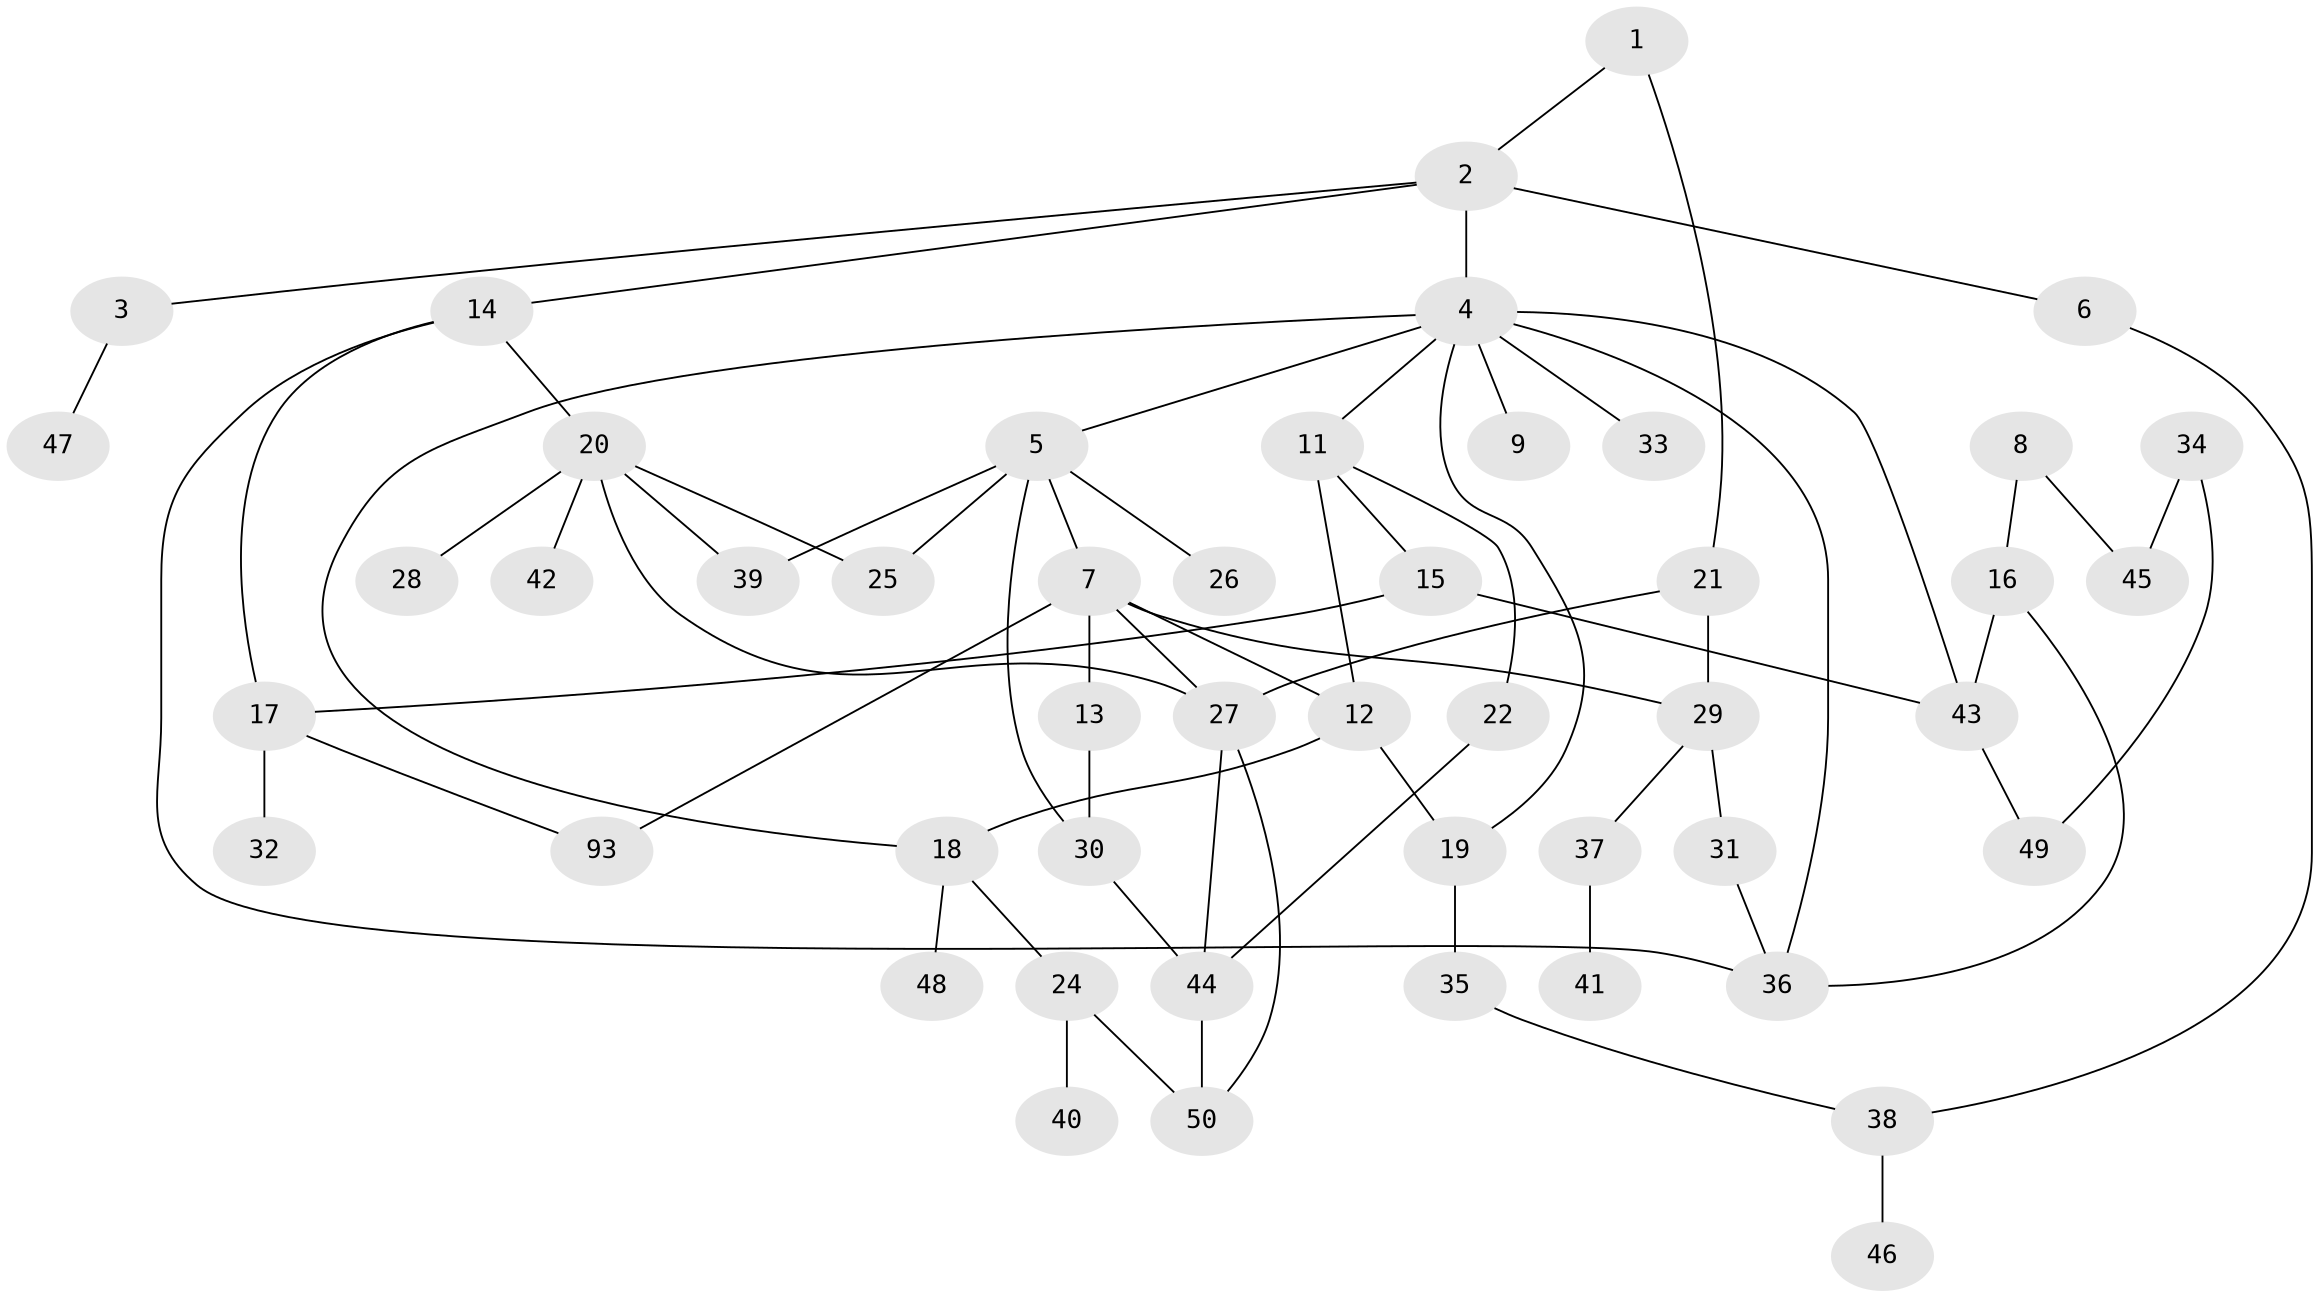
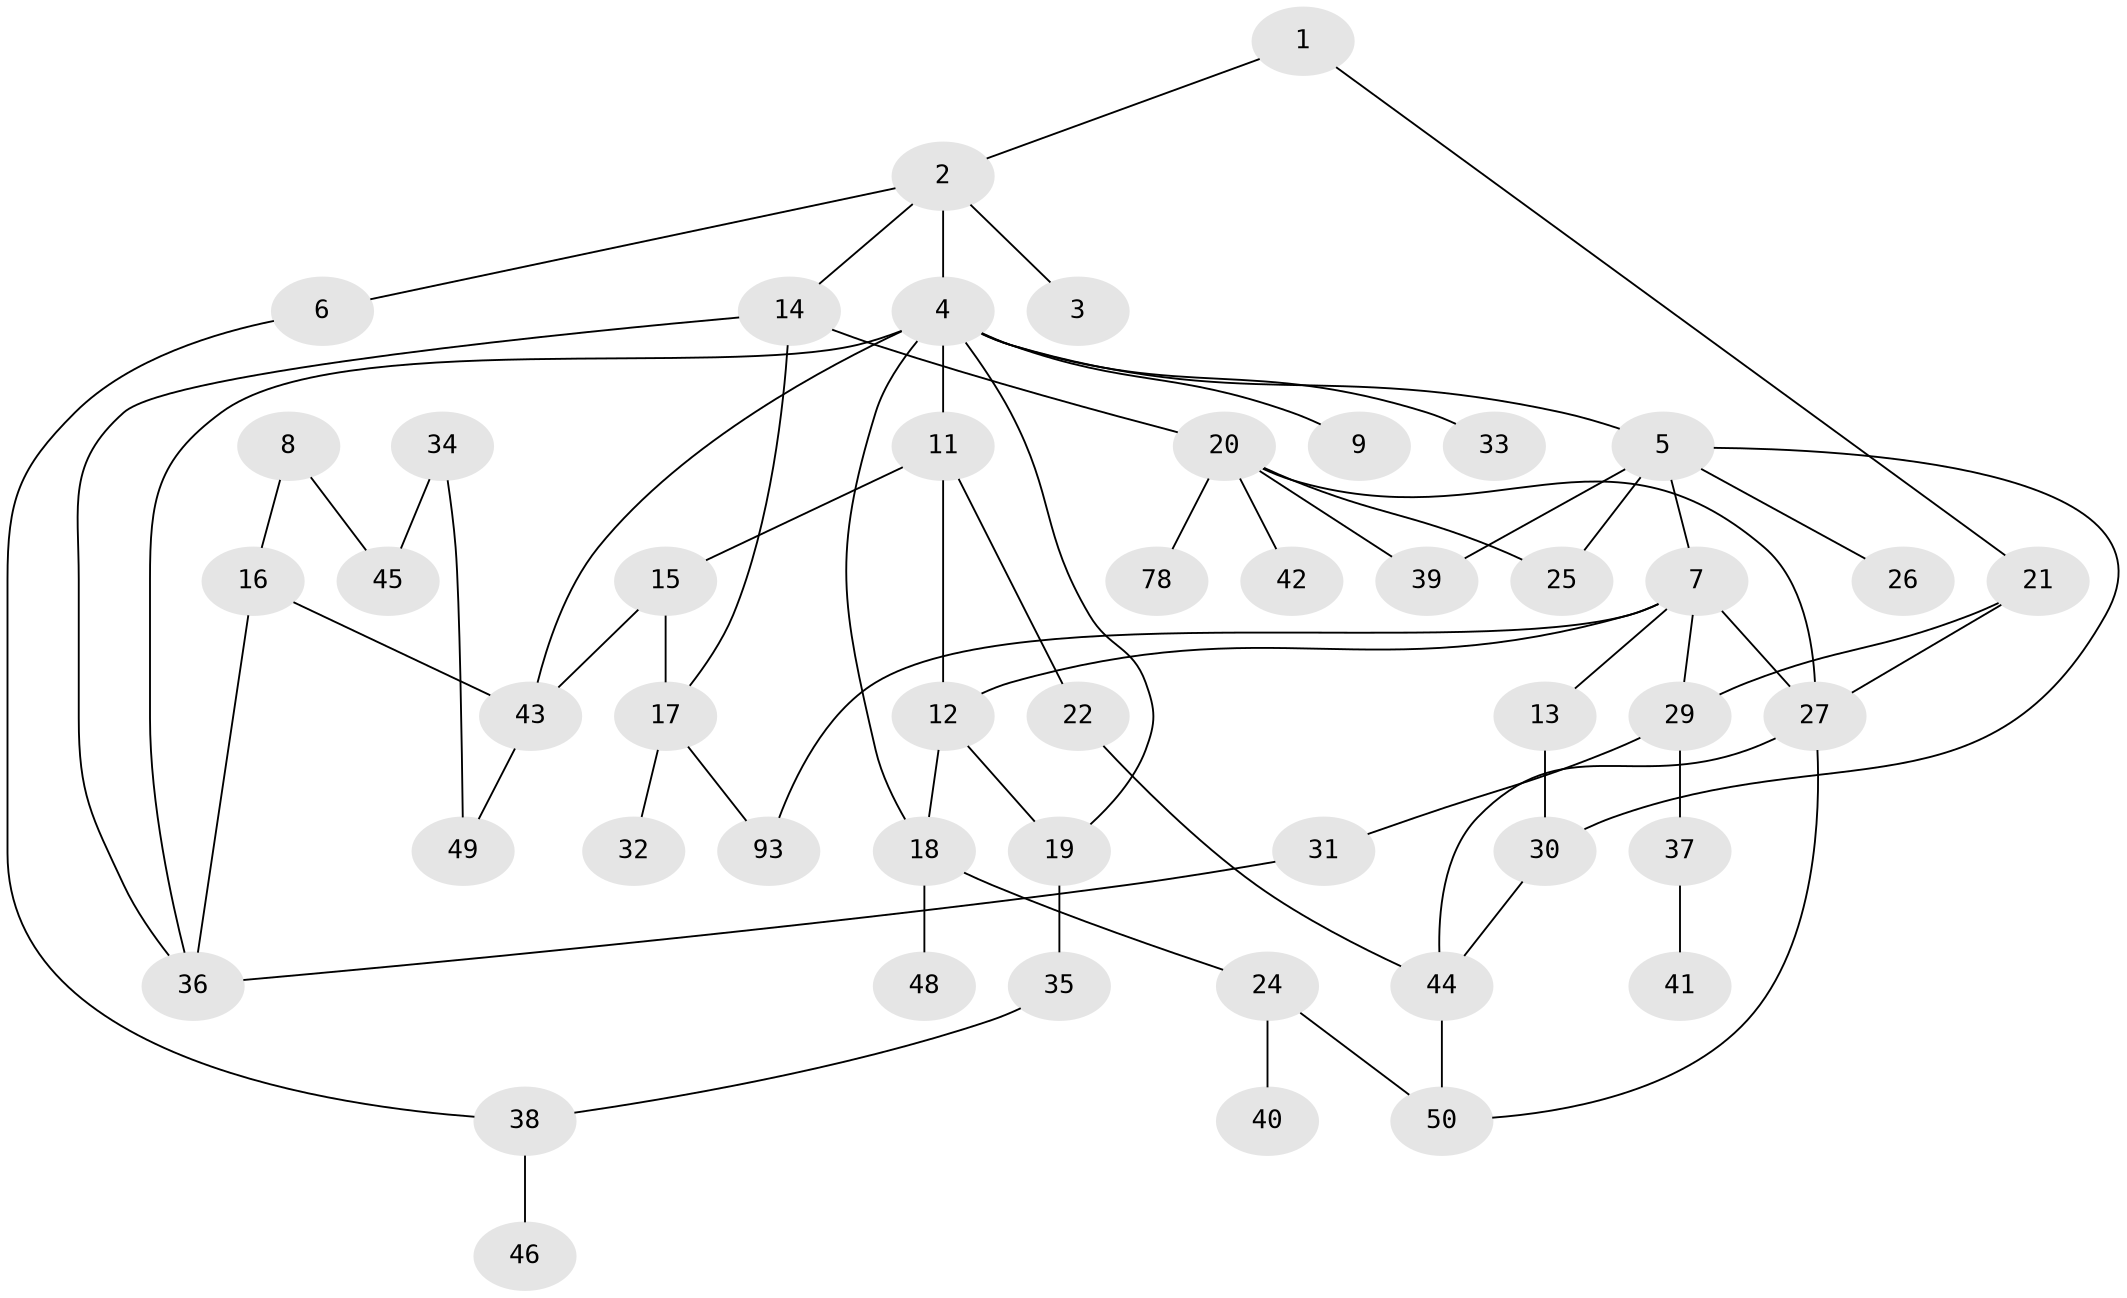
node "47": removed
node "28": label "28" -> "78"
